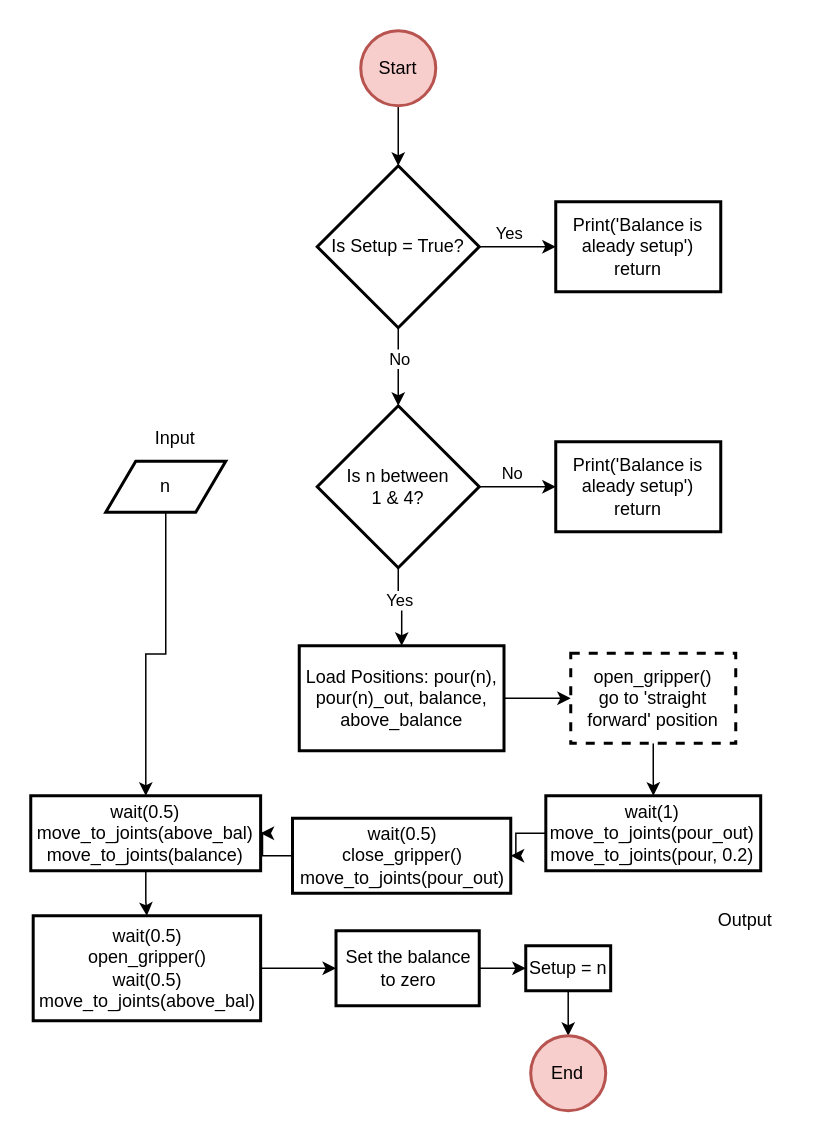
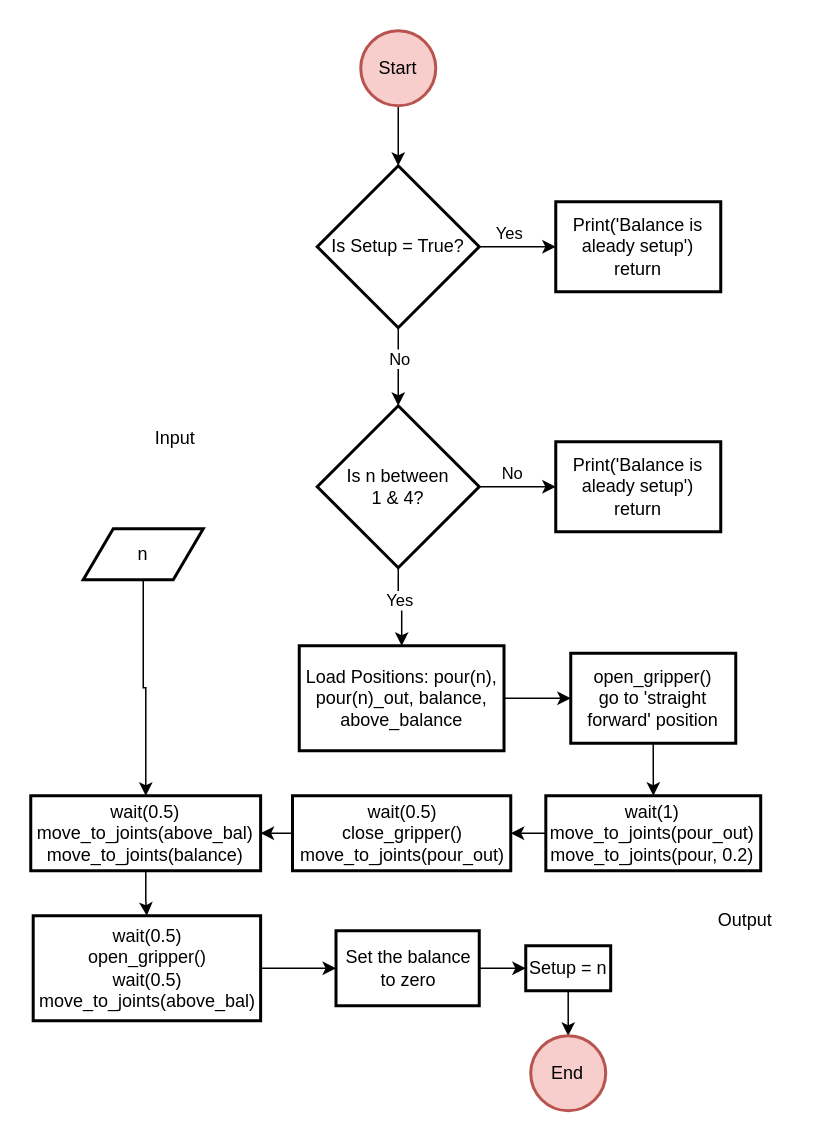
node "n": moved (166, 487) -> (143, 554)
node "open_gripper() go to 'straight forward' position": style dashed -> solid
node "wait(0.5) close_gripper() move_to_joints(pour_out)": moved (402, 856) -> (402, 833)
